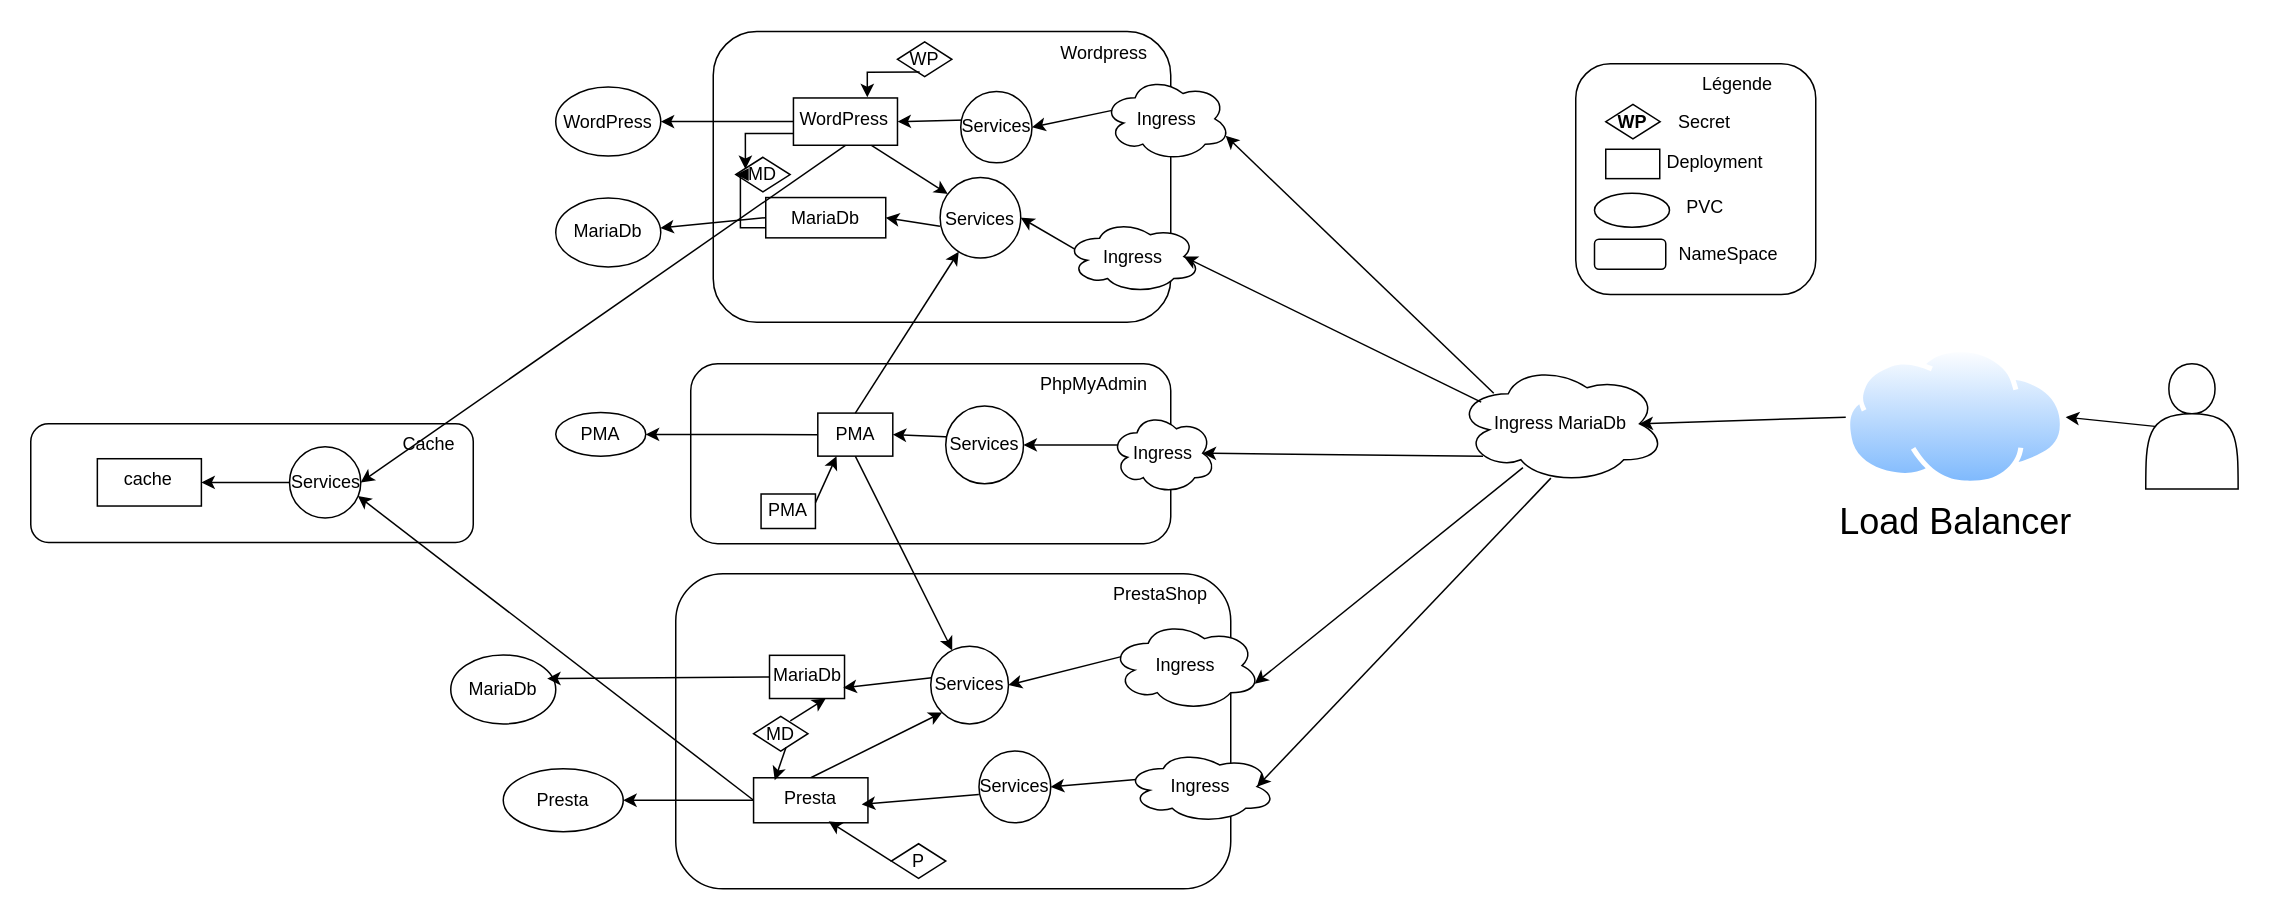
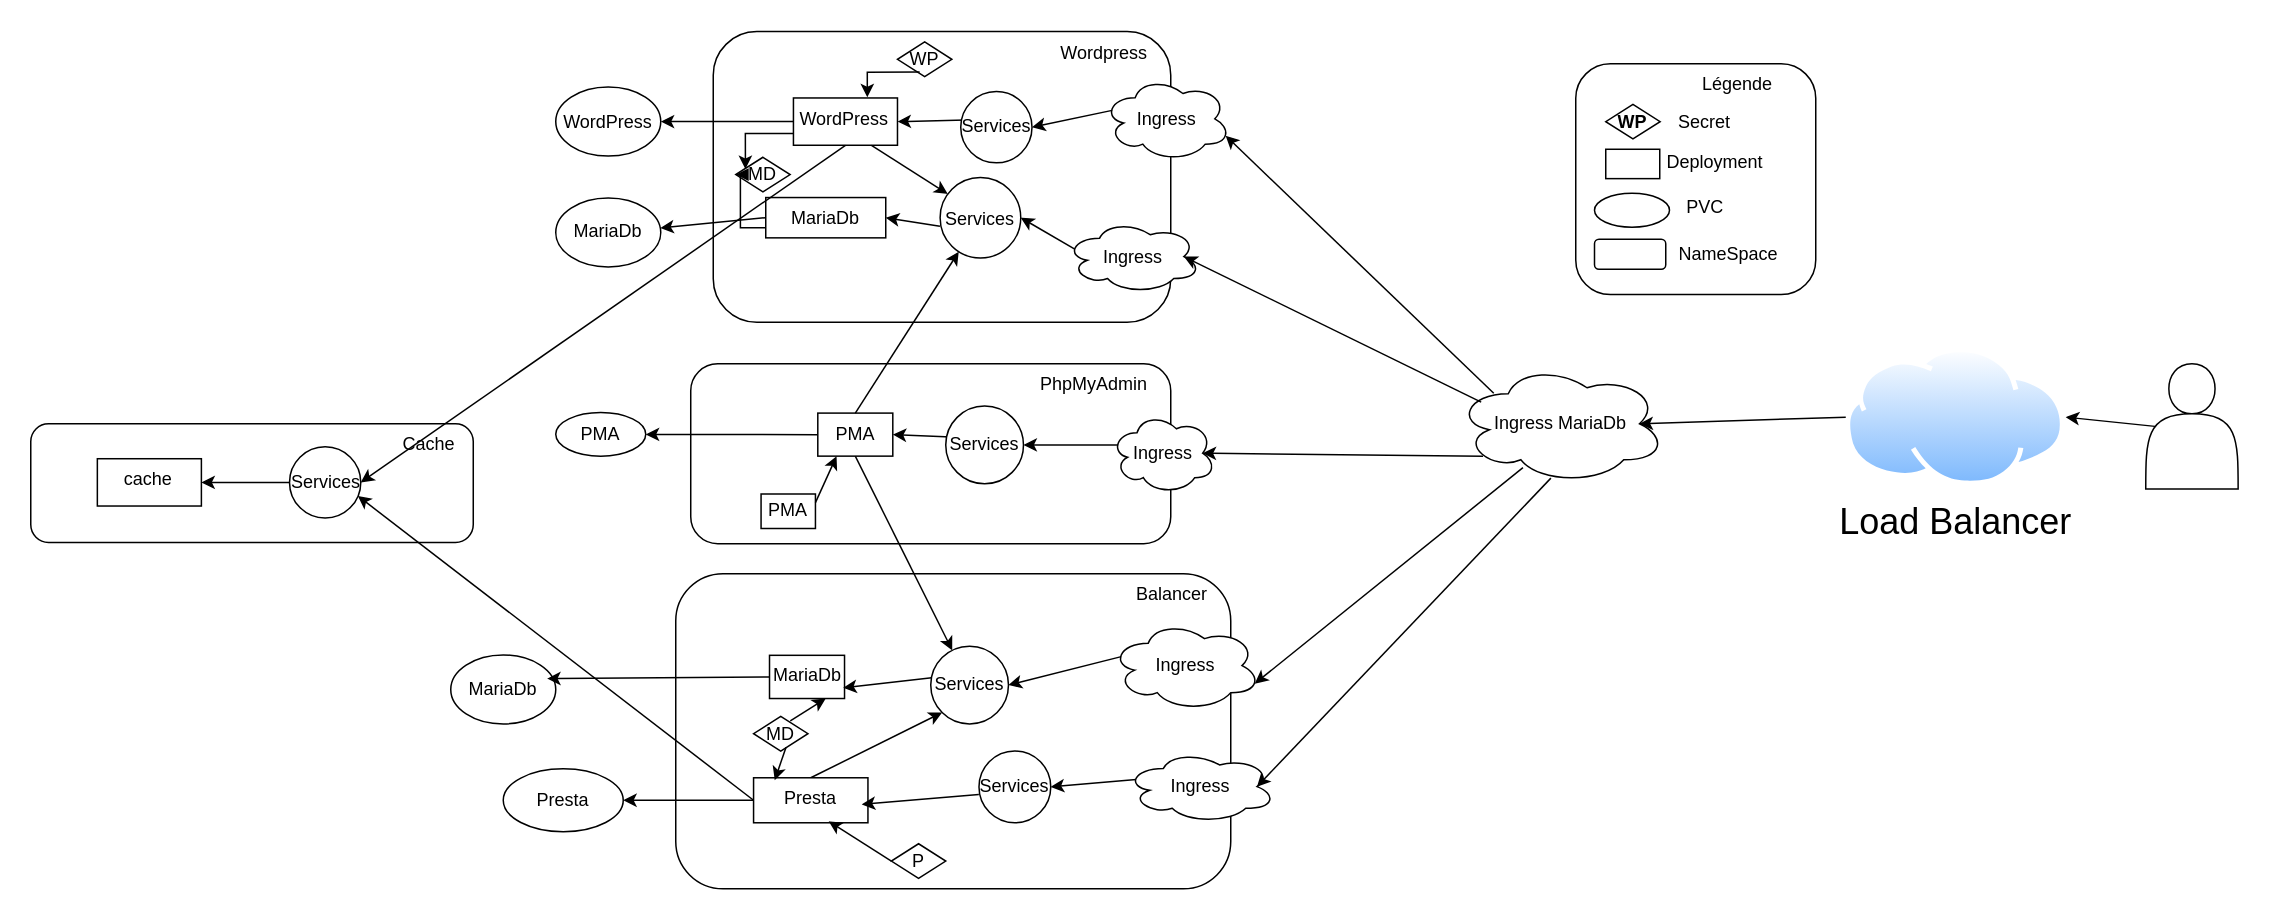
node "PrestaShop": label "PrestaShop" -> "Balancer"
